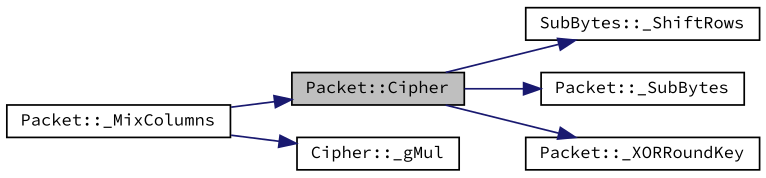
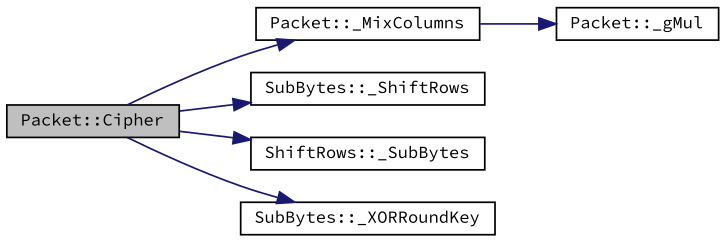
node "Packet::_SubBytes": label "Packet::_SubBytes" -> "ShiftRows::_SubBytes"
edge "Packet::_MixColumns" -> "Packet::Cipher": reversed
node "Cipher::_gMul": label "Cipher::_gMul" -> "Packet::_gMul"
node "Packet::_XORRoundKey": label "Packet::_XORRoundKey" -> "SubBytes::_XORRoundKey"
